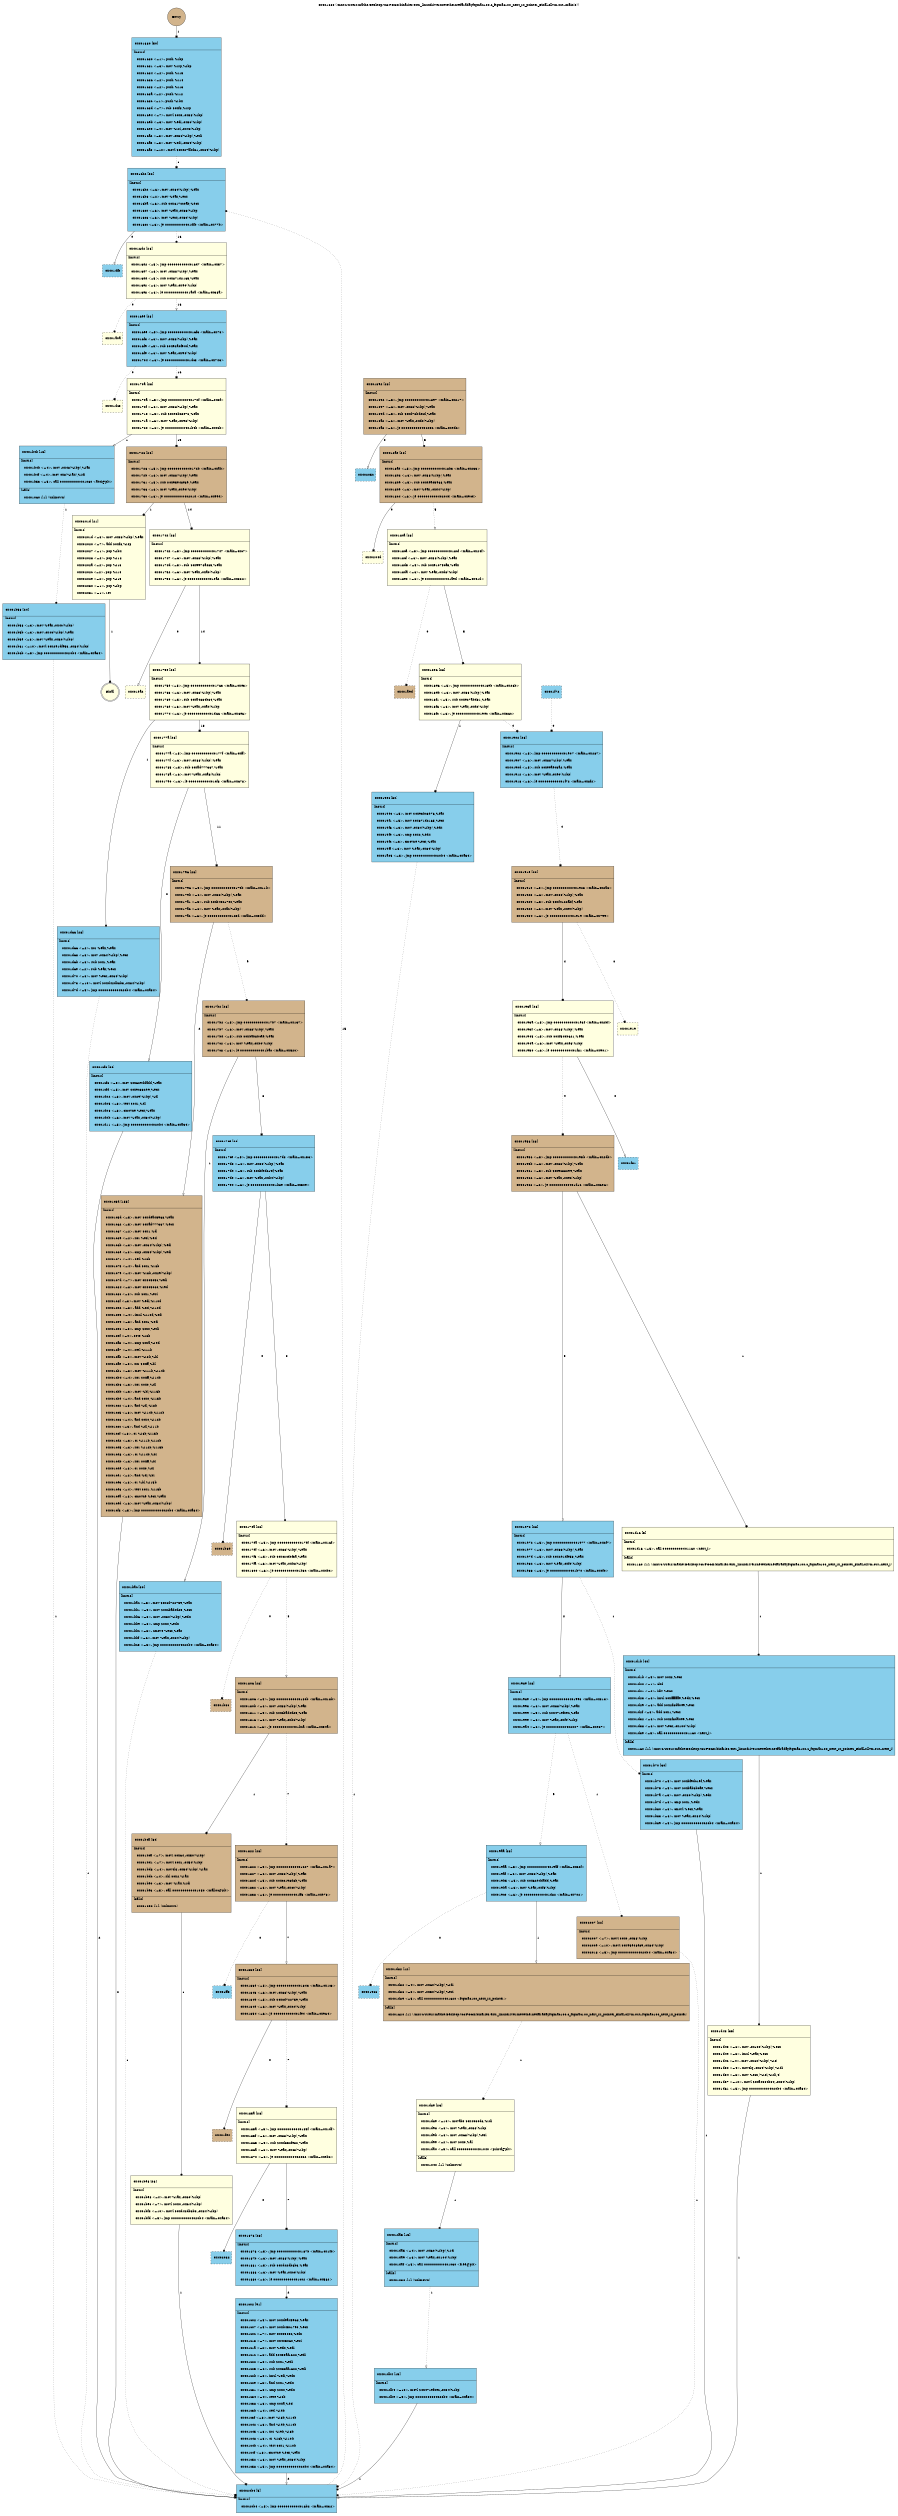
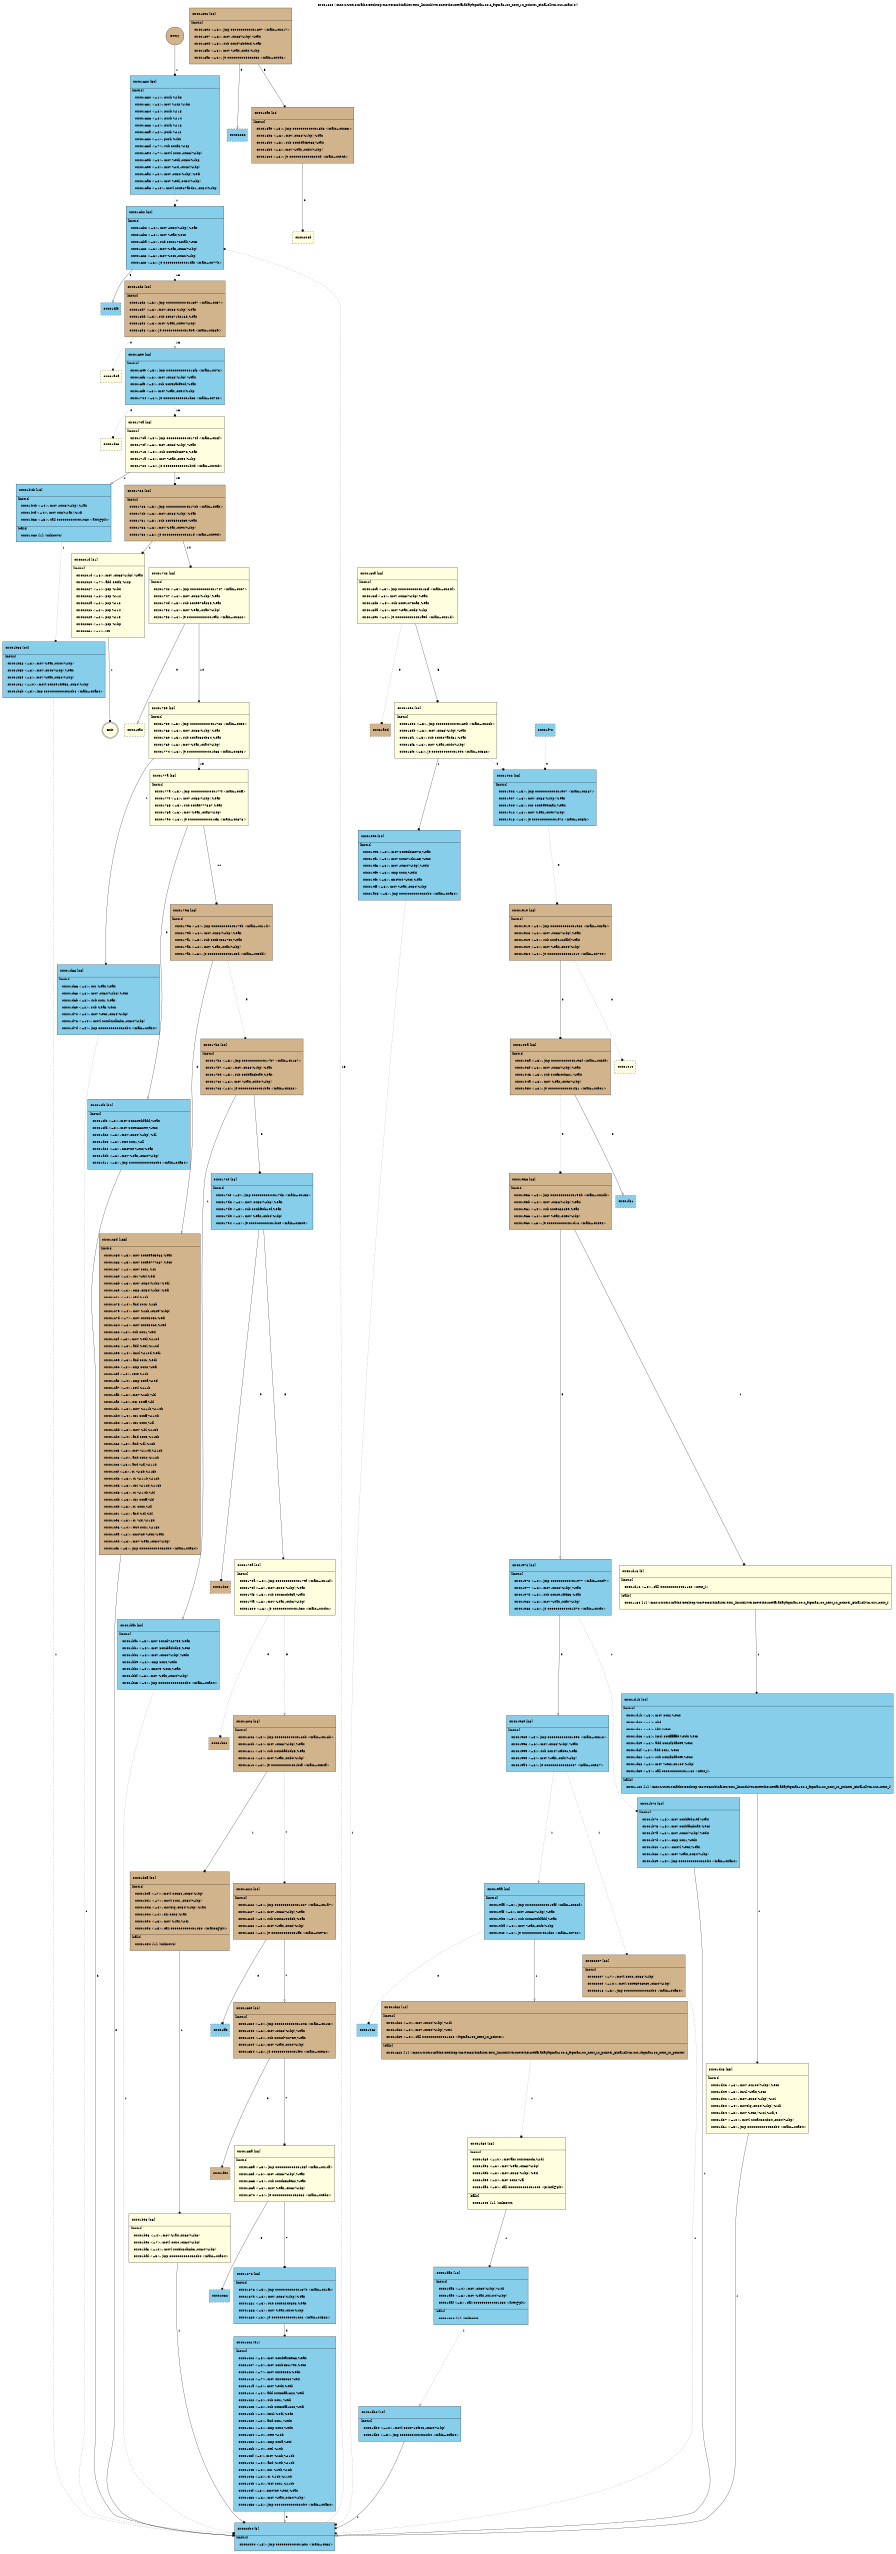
node "0x4016d2 [28]": fillcolor lightyellow -> tan
edge "0x4018ae [28]" -> "0x4018ca [28]": removed, label "5"
node "Final": label "Final" -> "Exit"
node "0x40193a [28]": fillcolor lightyellow -> tan
edge "0x40198e [28]" -> "0x4019aa [28]": label " 9" -> " 1"
edge "0x401822 [28]" -> "0x401ff3": style dotted -> solid
edge "0x40183e [28]" -> "0x40185a [28]": style dotted -> solid
